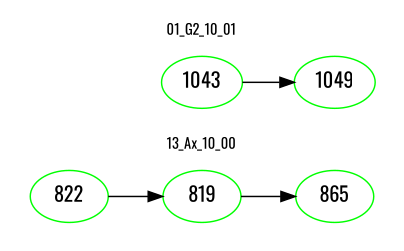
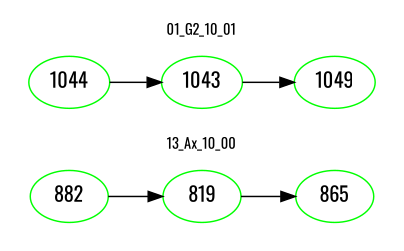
node "1044": added
node "822": label "822" -> "882"
